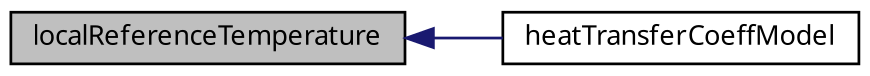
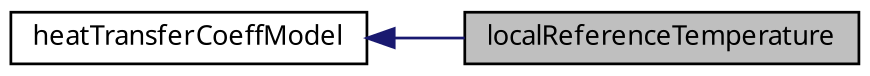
edge "heatTransferCoeffModel" -> "localReferenceTemperature": reversed
